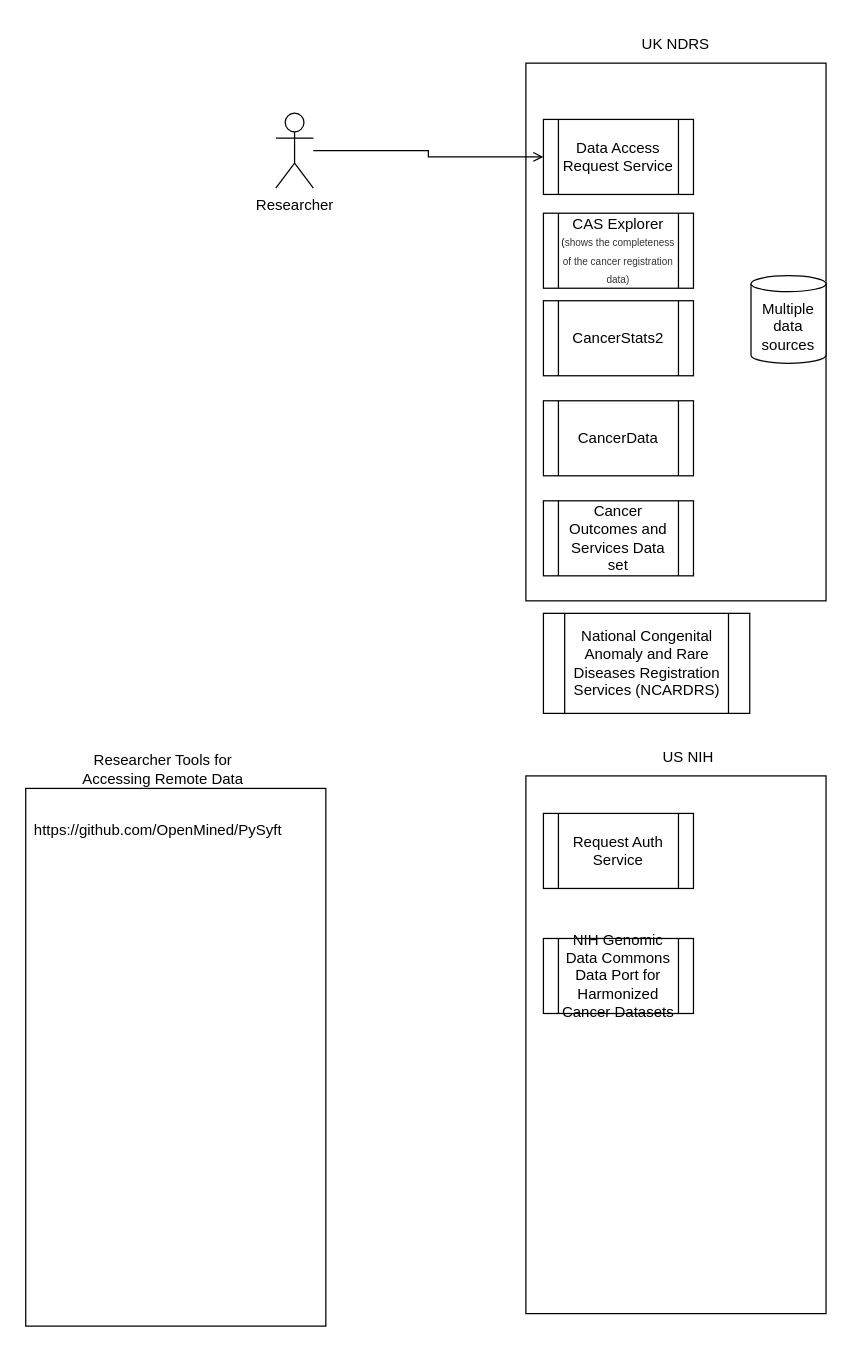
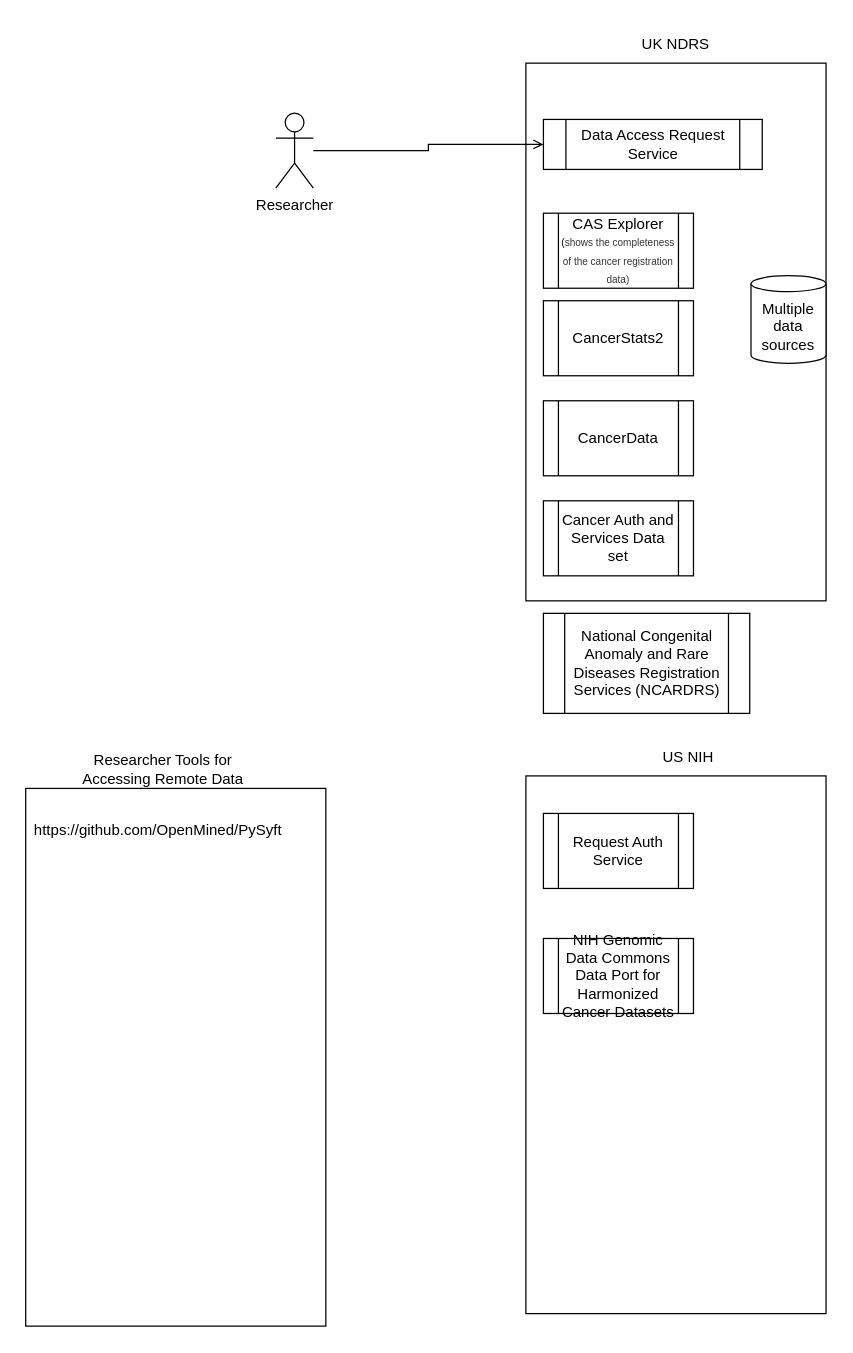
node "Data Access Request Service": size 150x75 -> 219x50
node "Cancer Outcomes and Services Data set": label "Cancer Outcomes and Services Data set" -> "Cancer Auth and Services Data set"
